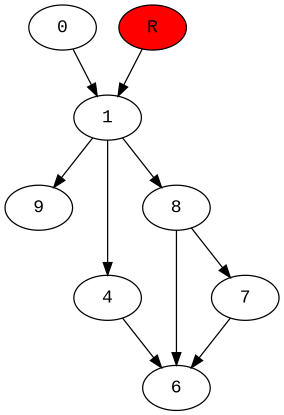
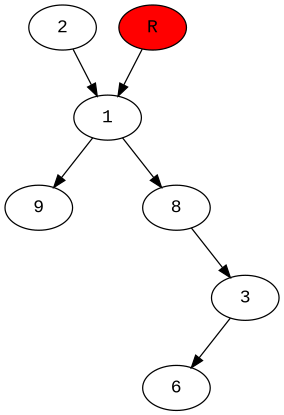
node "0": label "0" -> "2"
edge "8" -> "6": removed
node "4": removed
node "7": label "7" -> "3"
